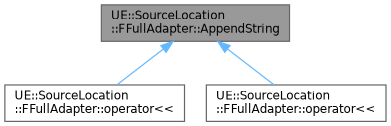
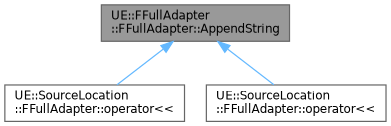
node "UE::SourceLocation ::FFullAdapter::AppendString": label "UE::SourceLocation ::FFullAdapter::AppendString" -> "UE::FFullAdapter ::FFullAdapter::AppendString"
